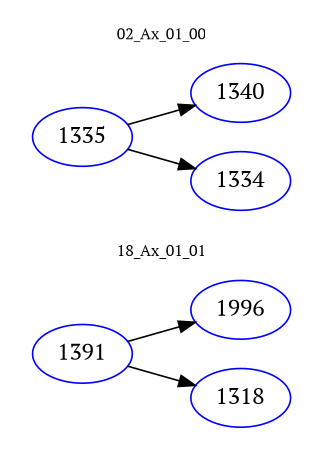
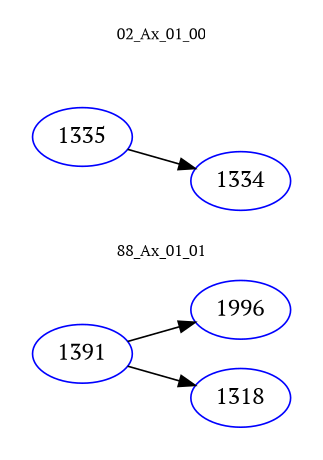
node "1340": removed
cluster "18_Ax_01_01": label "18_Ax_01_01" -> "88_Ax_01_01"
